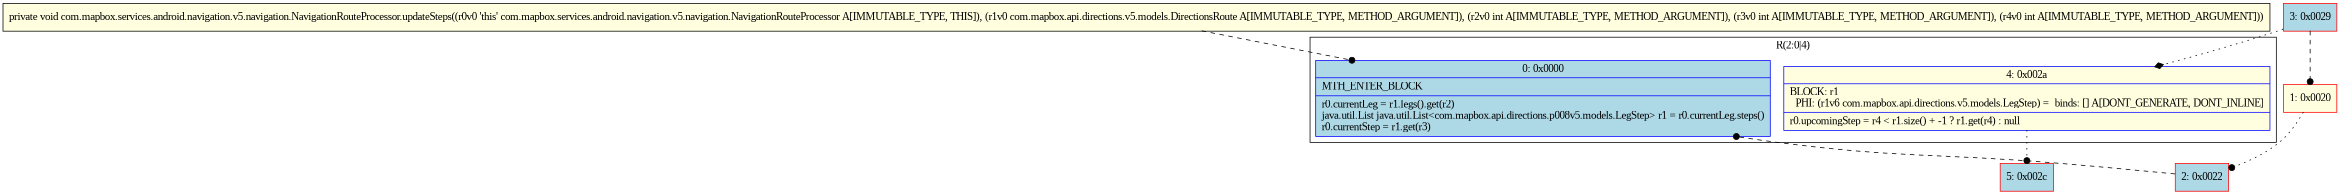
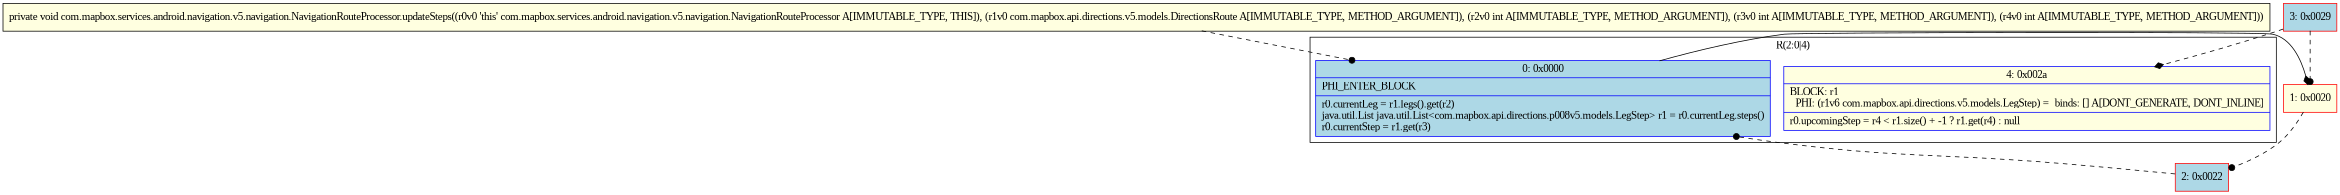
edge "0: 0x0000" -> "1: 0x0020": added
edge "3: 0x0029" -> "4: 0x002a": style dotted -> dashed
node "0: 0x0000": text "MTH_ENTER_BLOCK" -> "PHI_ENTER_BLOCK"
edge "1: 0x0020" -> "2: 0x0022": style dotted -> dashed
node "5: 0x002c": removed
